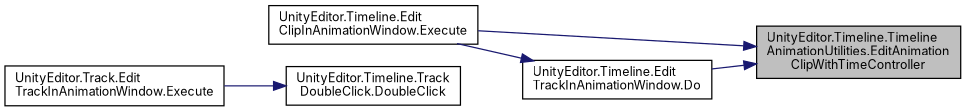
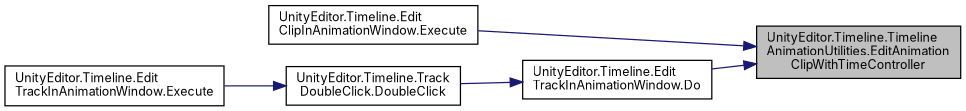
edge "UnityEditor.Timeline.Edit ClipInAnimationWindow.Execute" -> "UnityEditor.Timeline.Edit TrackInAnimationWindow.Do": now "UnityEditor.Timeline.Track DoubleClick.DoubleClick" -> "UnityEditor.Timeline.Edit TrackInAnimationWindow.Do"
node "UnityEditor.Track.Edit TrackInAnimationWindow.Execute": label "UnityEditor.Track.Edit TrackInAnimationWindow.Execute" -> "UnityEditor.Timeline.Edit TrackInAnimationWindow.Execute"
